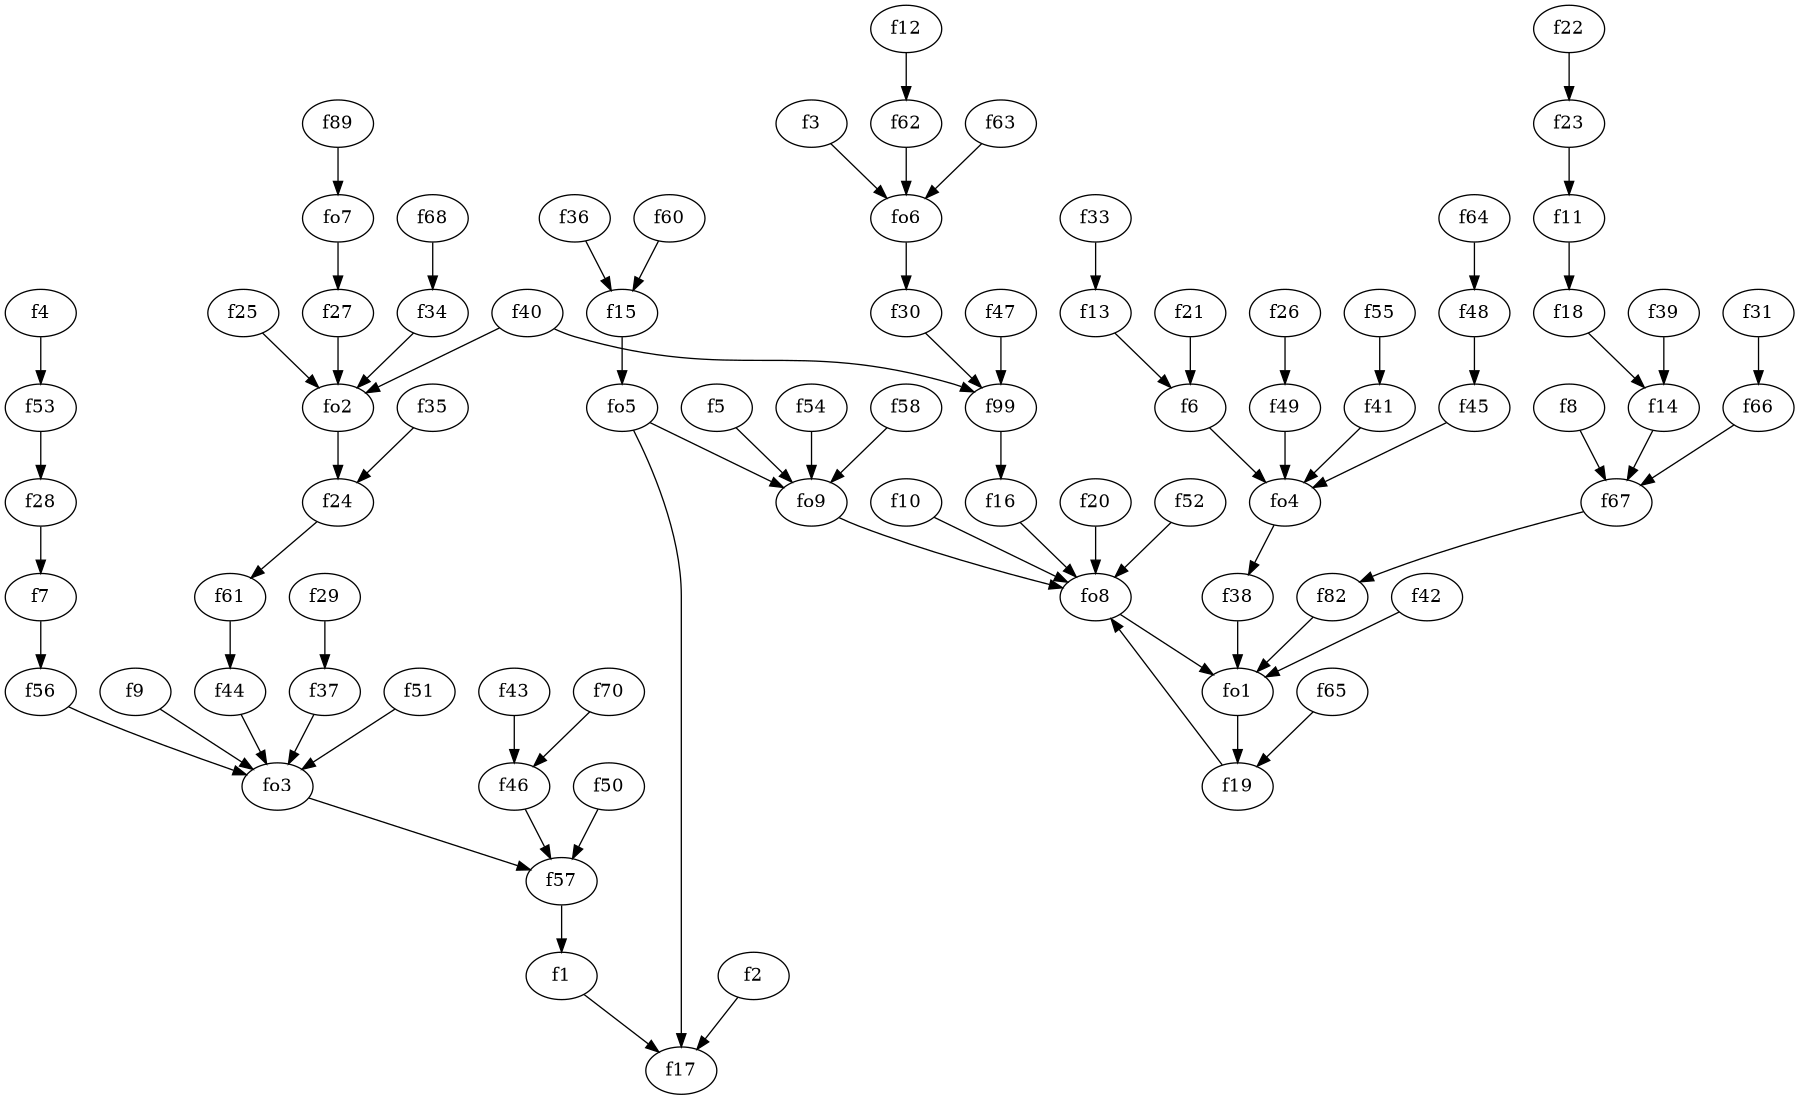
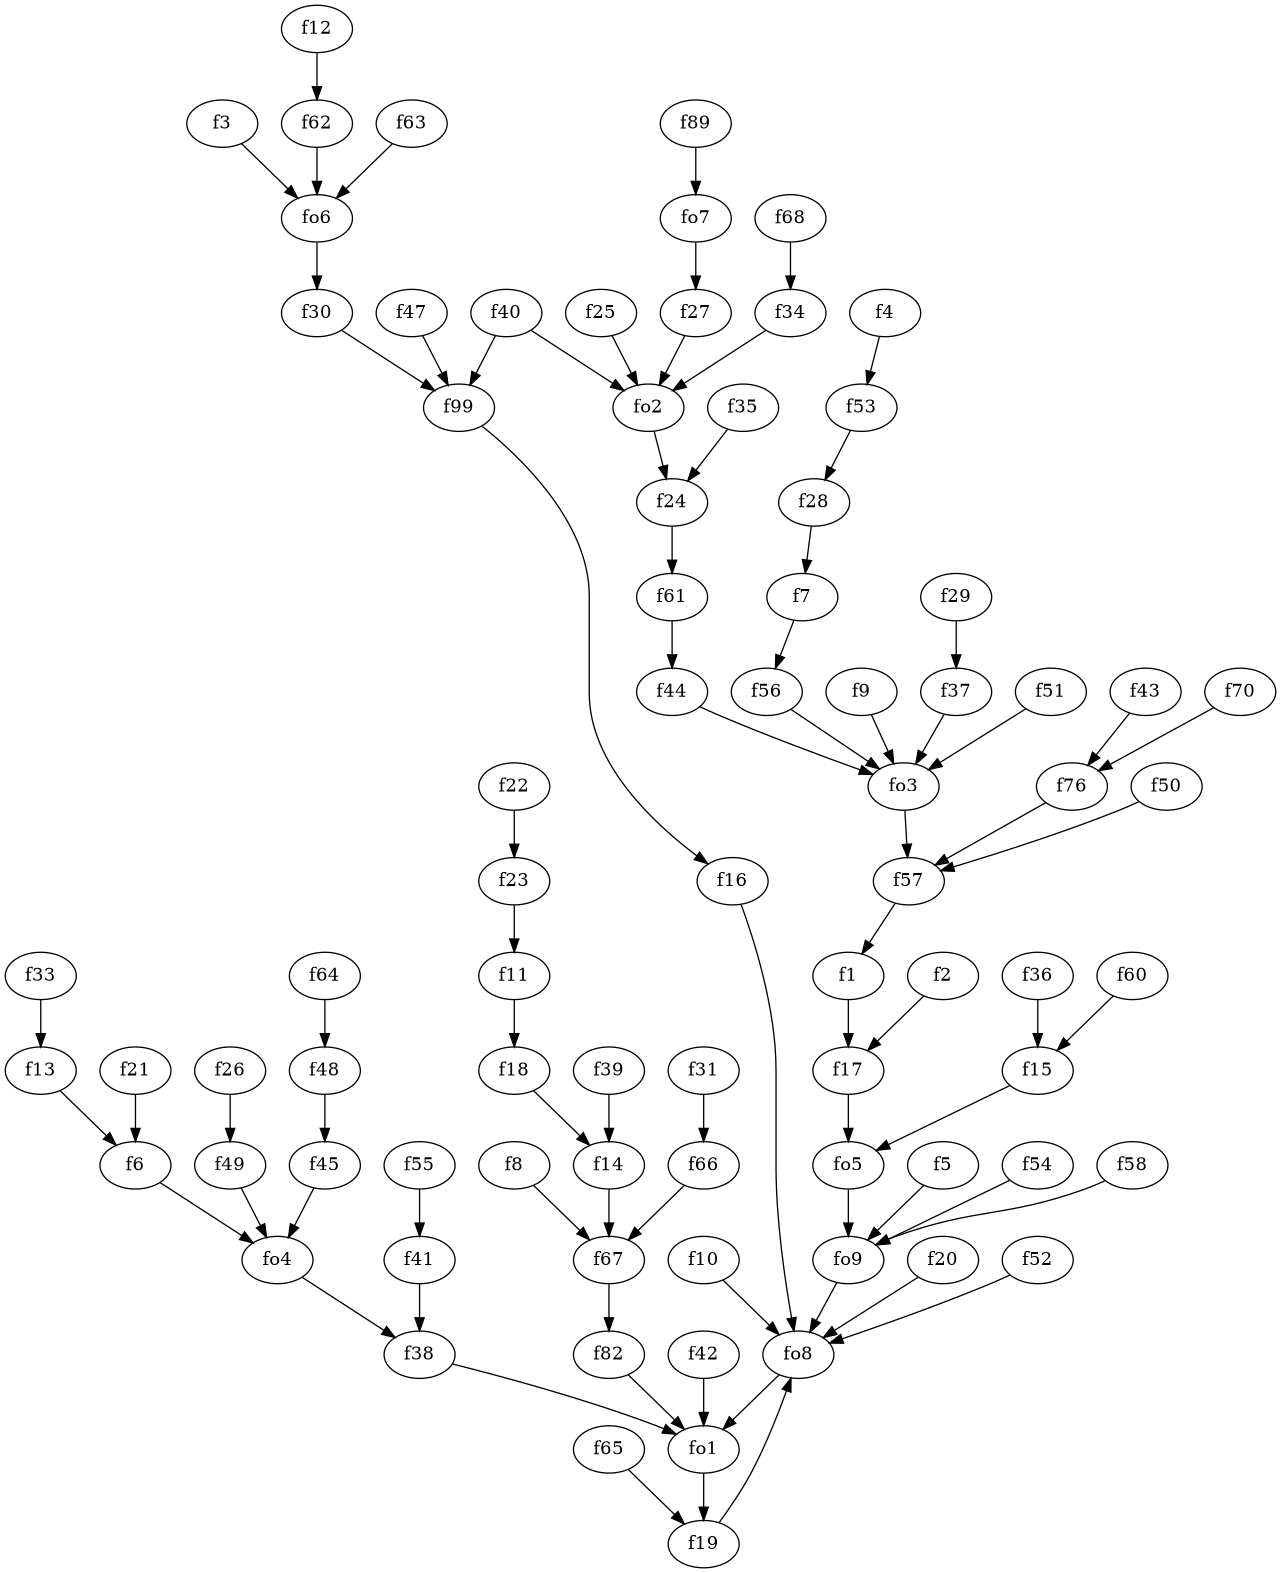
edge "f41" -> "fo4": now "f41" -> "f38"
edge "fo5" -> "f17": reversed
node "f46": label "f46" -> "f76"
